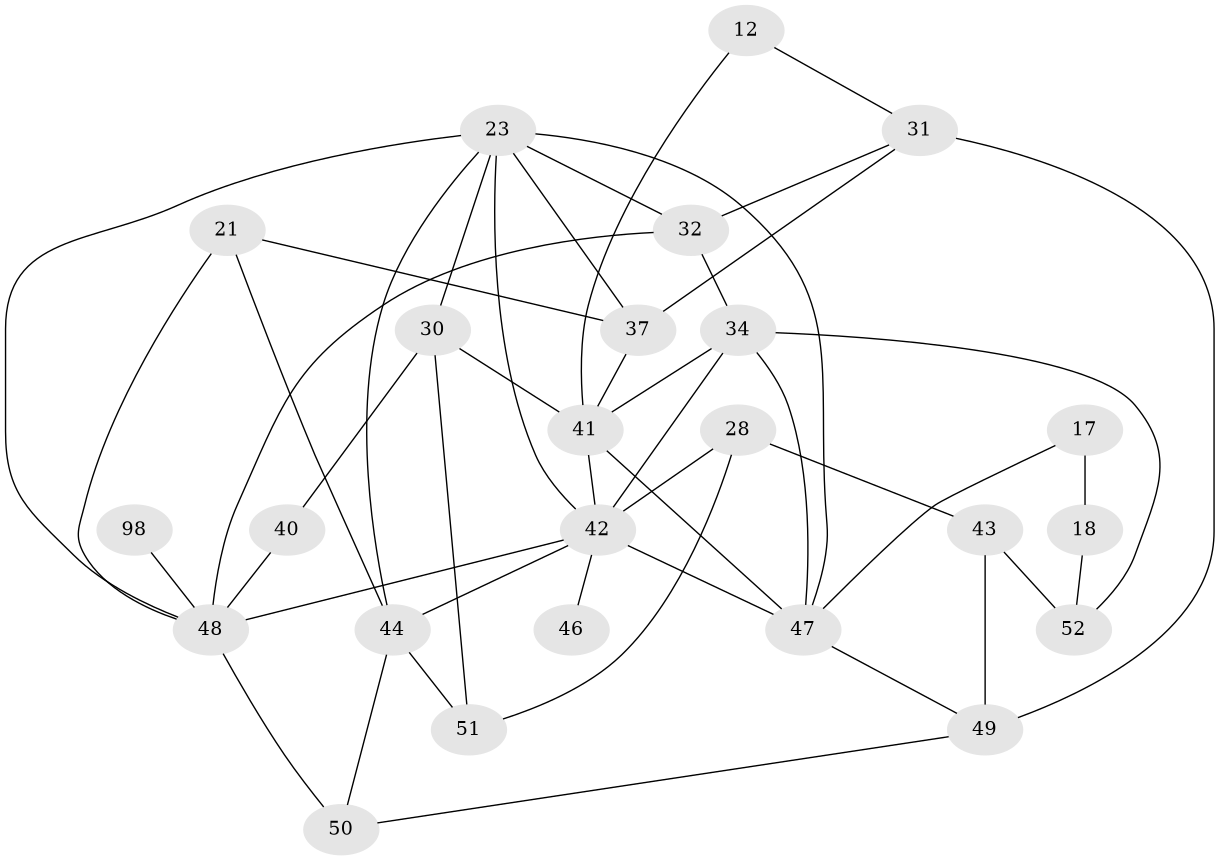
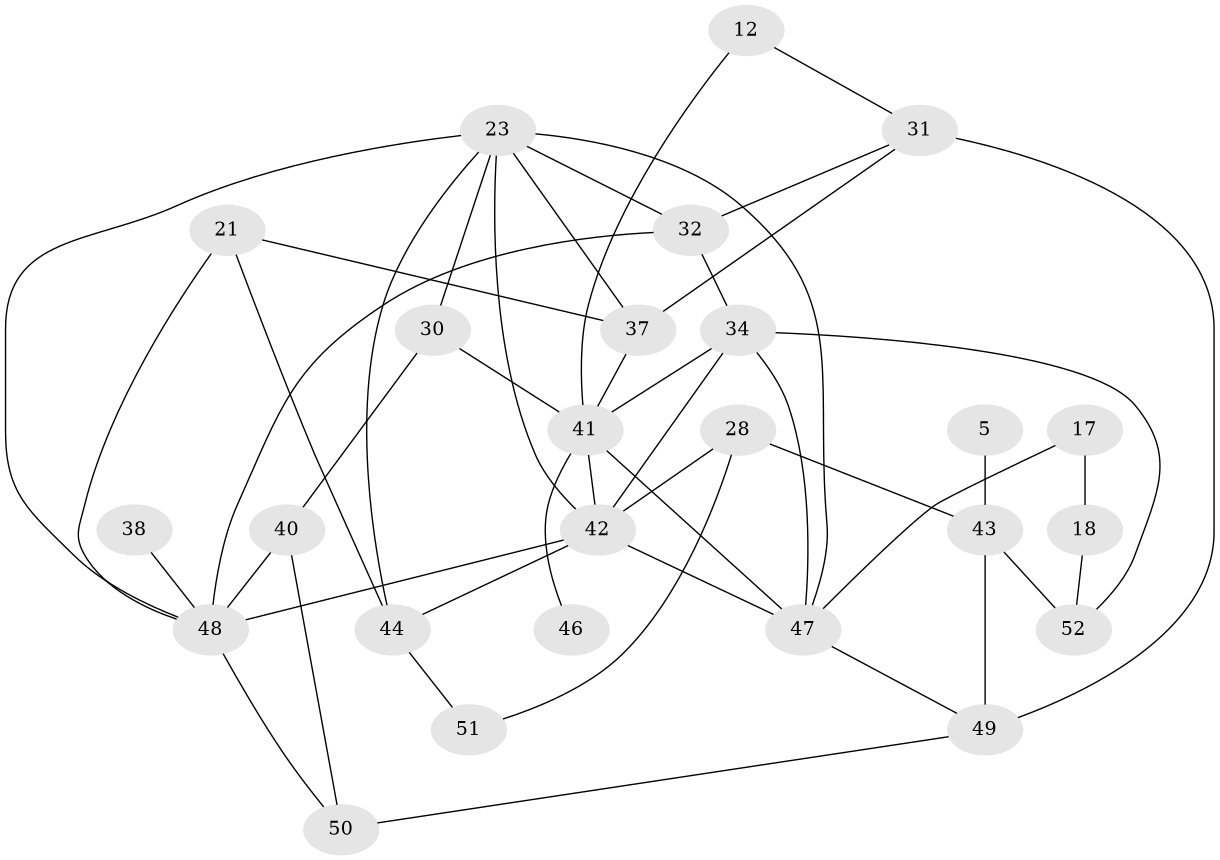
node "5": added
node "98": label "98" -> "38"
edge "30" -- "51": removed
edge "42" -- "46": now "41" -- "46"
edge "44" -- "50": now "40" -- "50"
